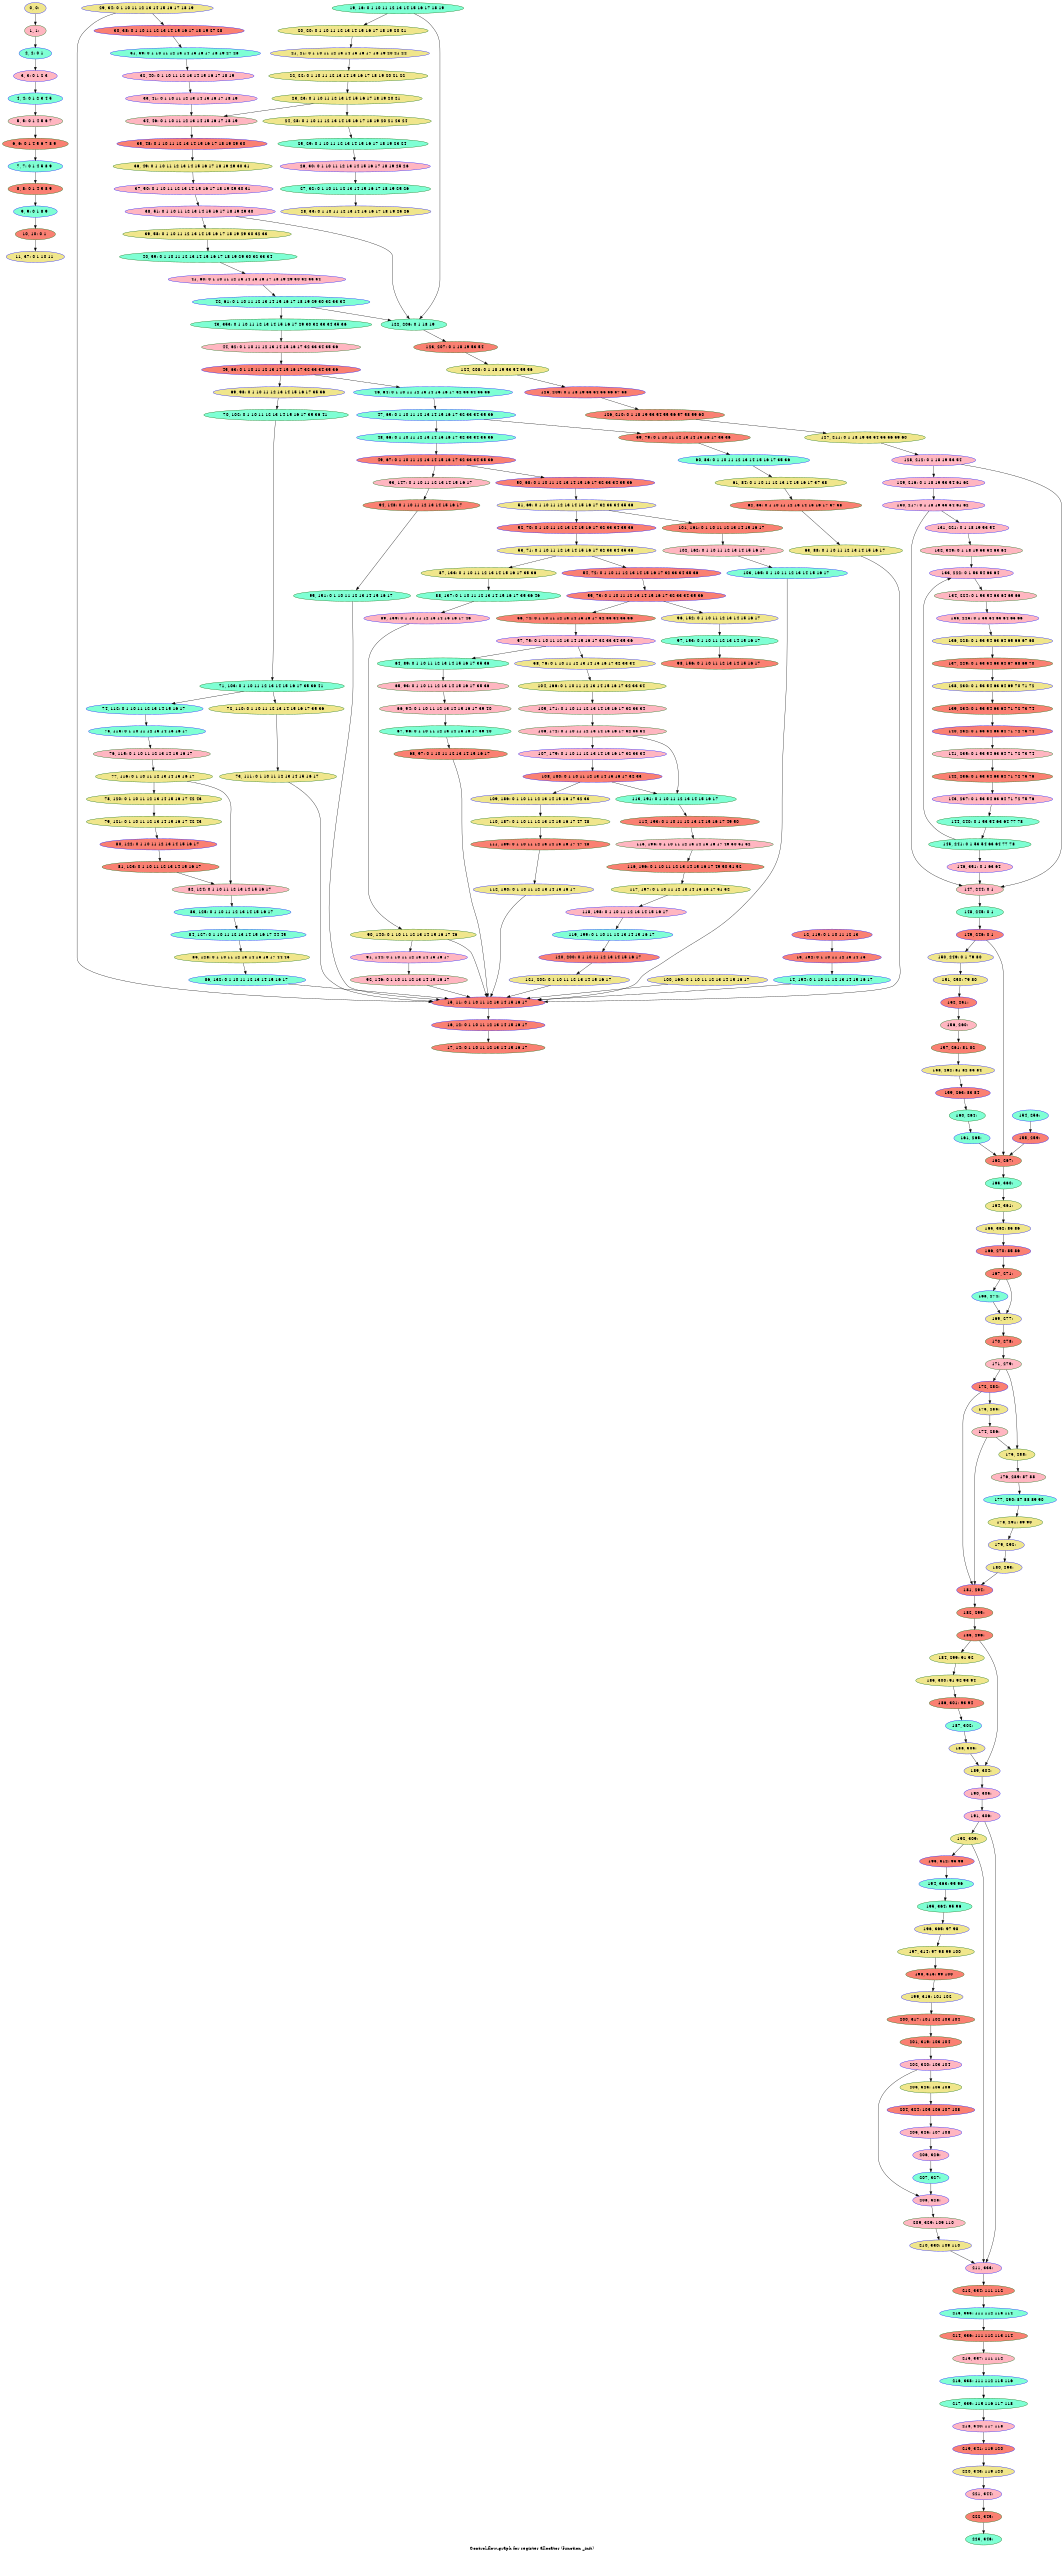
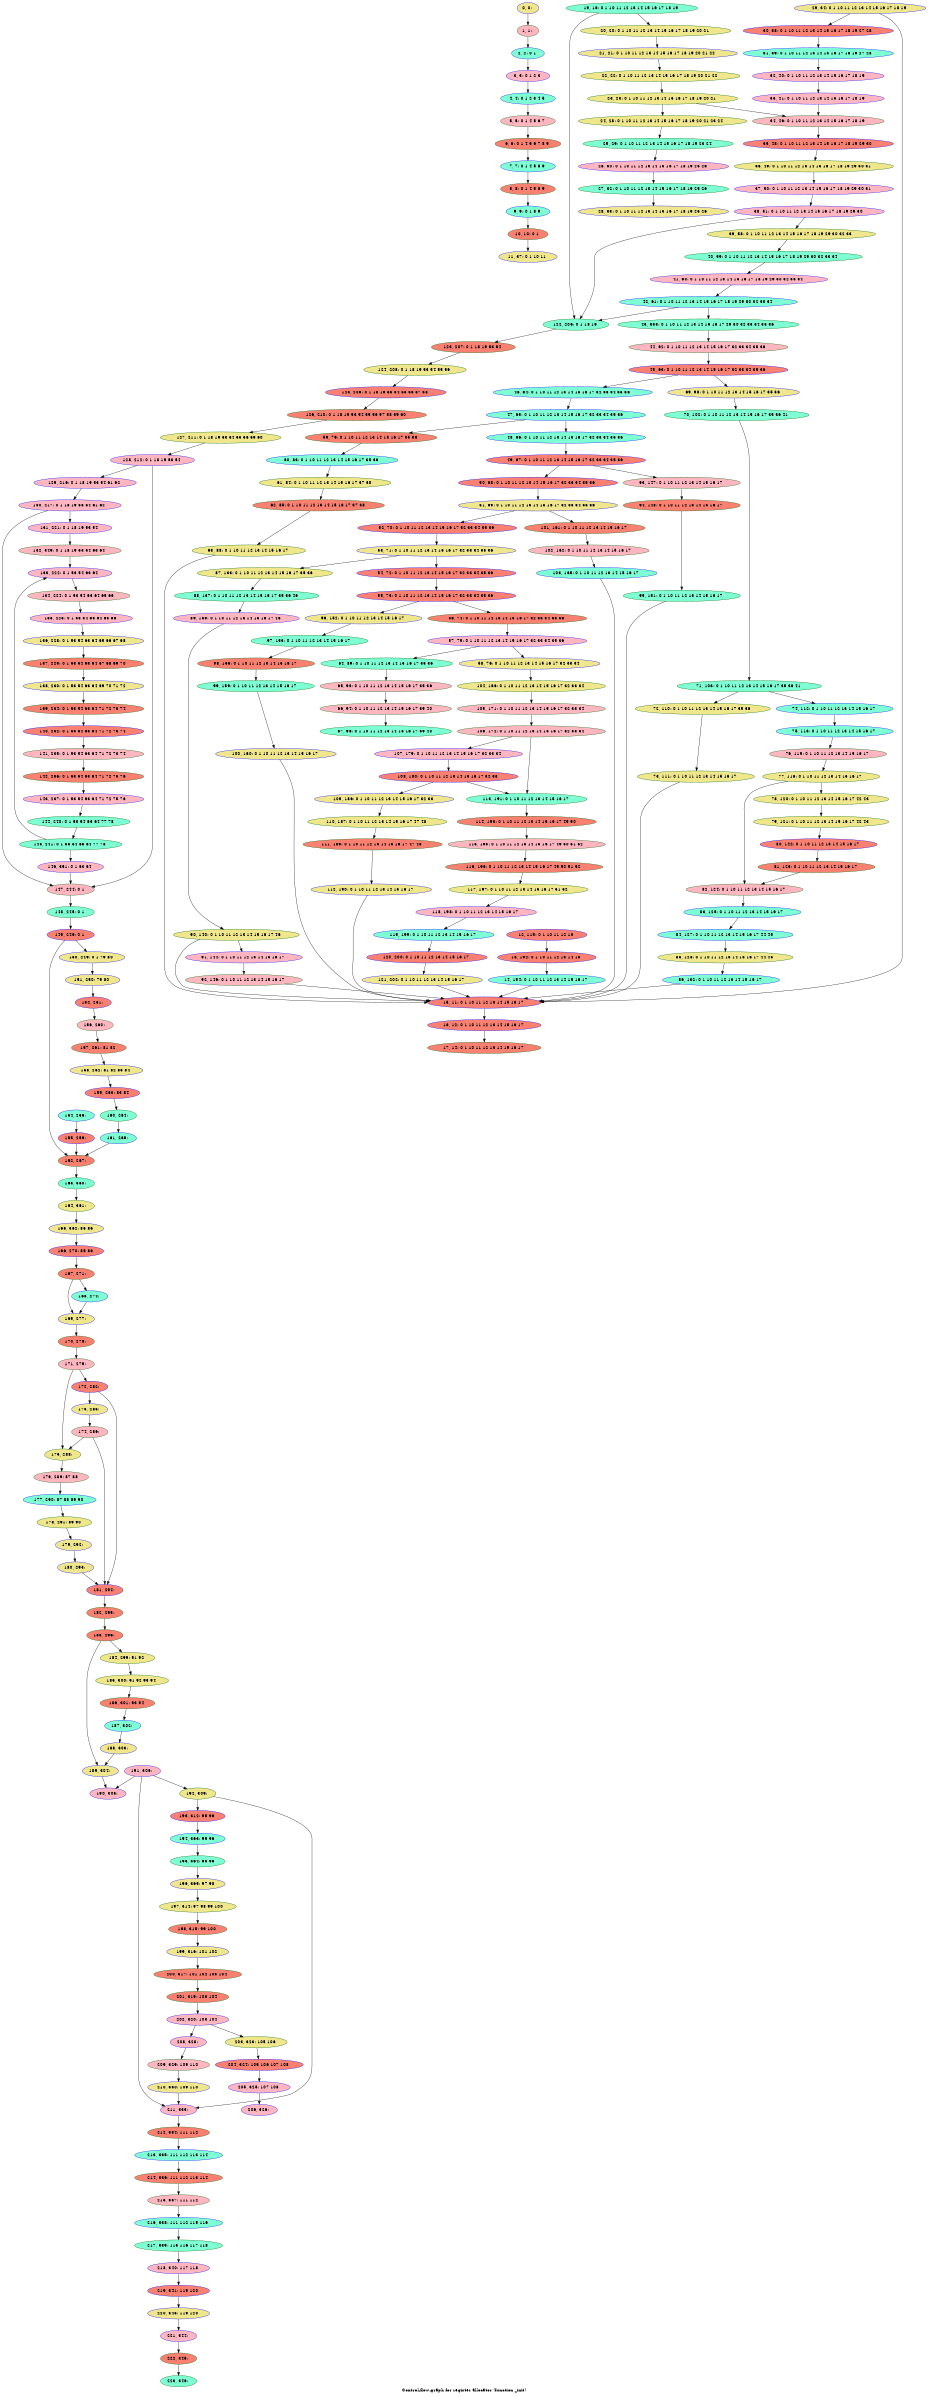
node "99, 159: 0 1 10 11 12 13 14 15 16 17": added
node "68, 97: 0 1 10 11 12 13 14 15 16 17": removed
edge "190, 305:" -> "191, 306:": reversed
node "207, 327:": removed
